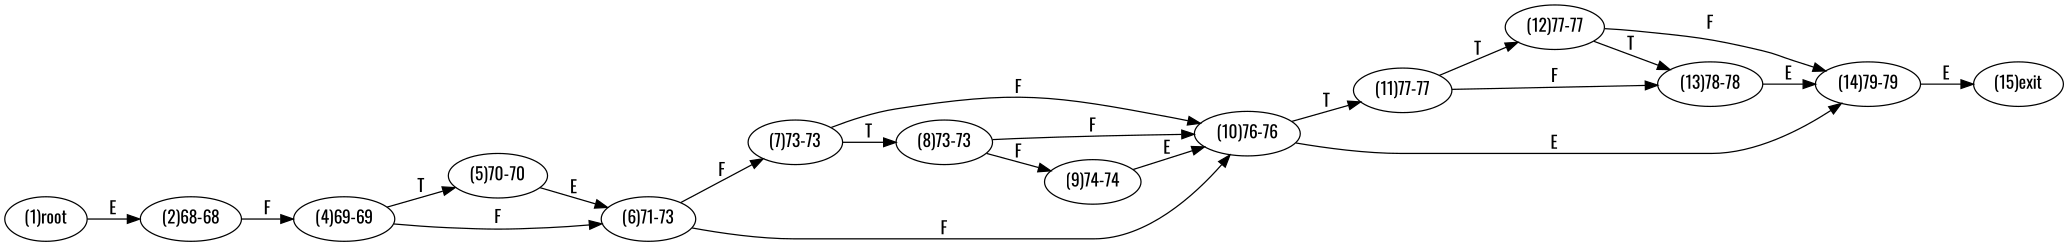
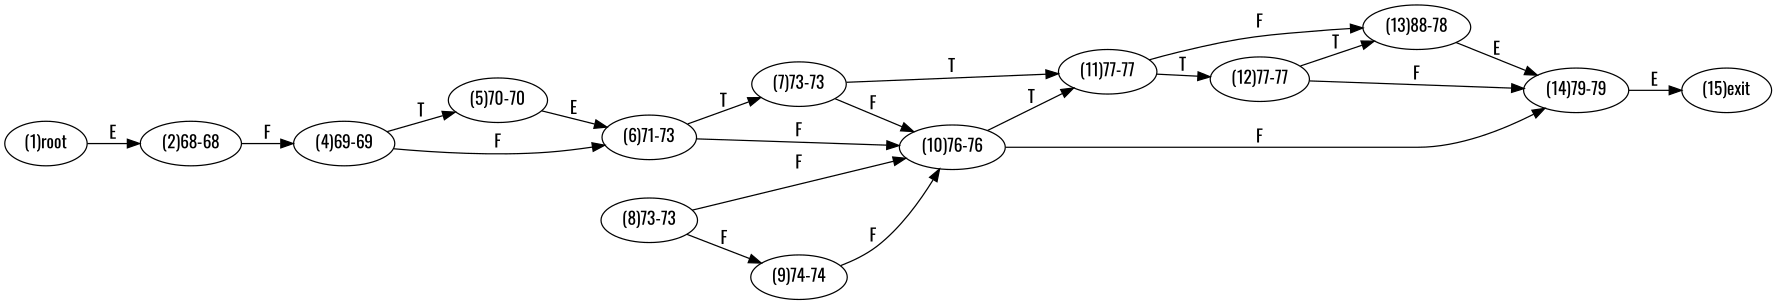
node "(13)78-78": label "(13)78-78" -> "(13)88-78"
edge "(7)73-73" -> "(8)73-73": now "(7)73-73" -> "(11)77-77"
edge "(10)76-76" -> "(14)79-79": label "E" -> "F"
edge "(9)74-74" -> "(10)76-76": label "E" -> "F"
edge "(6)71-73" -> "(7)73-73": label "F" -> "T"
